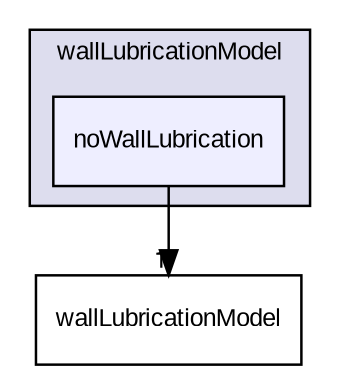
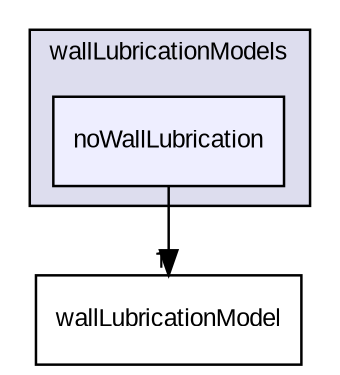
cluster "wallLubricationModel": label "wallLubricationModel" -> "wallLubricationModels"
